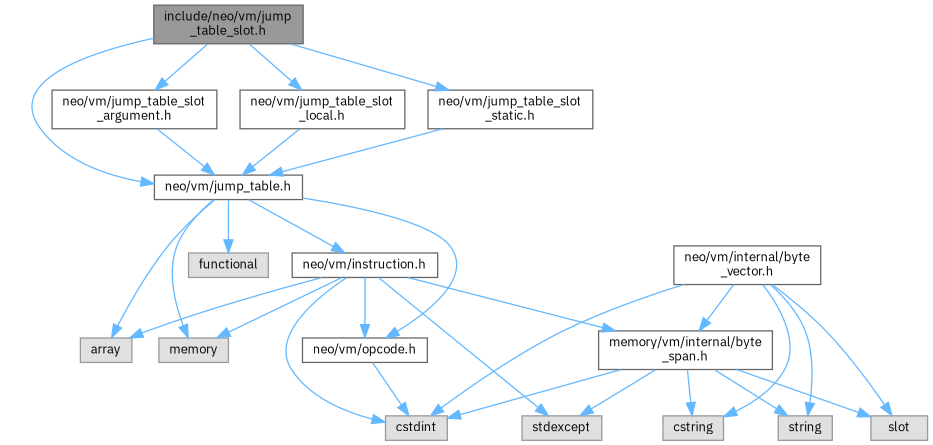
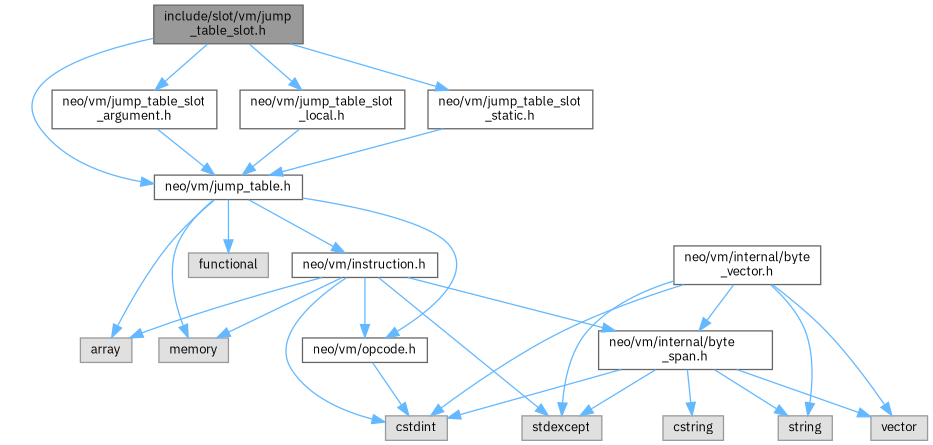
node "include/neo/vm/jump _table_slot.h": label "include/neo/vm/jump _table_slot.h" -> "include/slot/vm/jump _table_slot.h"
node "memory/vm/internal/byte _span.h": label "memory/vm/internal/byte _span.h" -> "neo/vm/internal/byte _span.h"
edge "neo/vm/internal/byte _vector.h" -> "cstring": now "neo/vm/internal/byte _vector.h" -> "stdexcept"
node "slot": label "slot" -> "vector"
